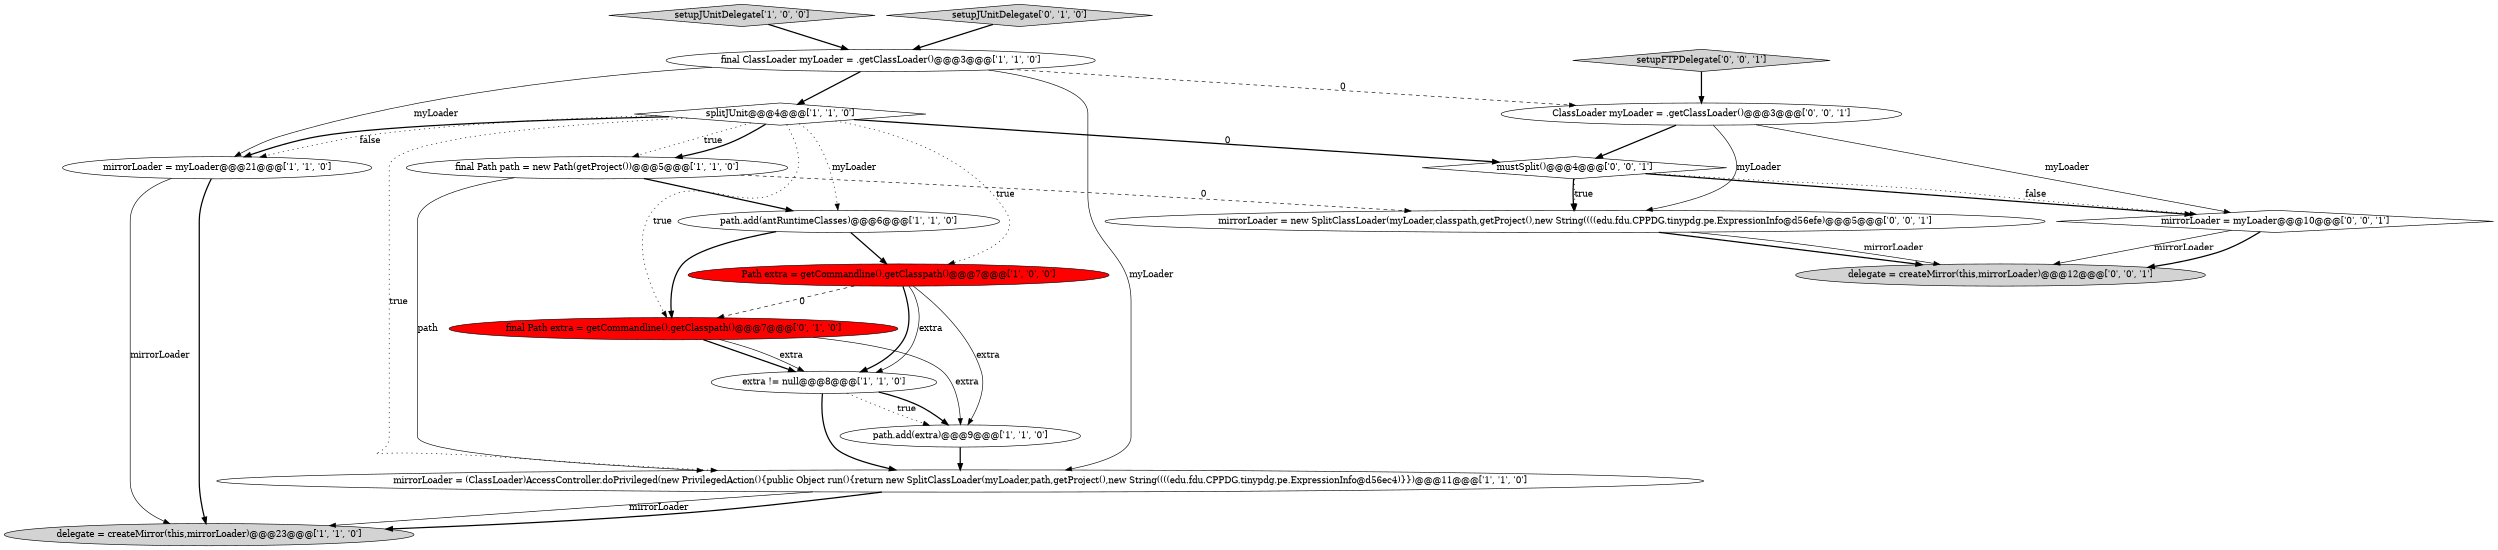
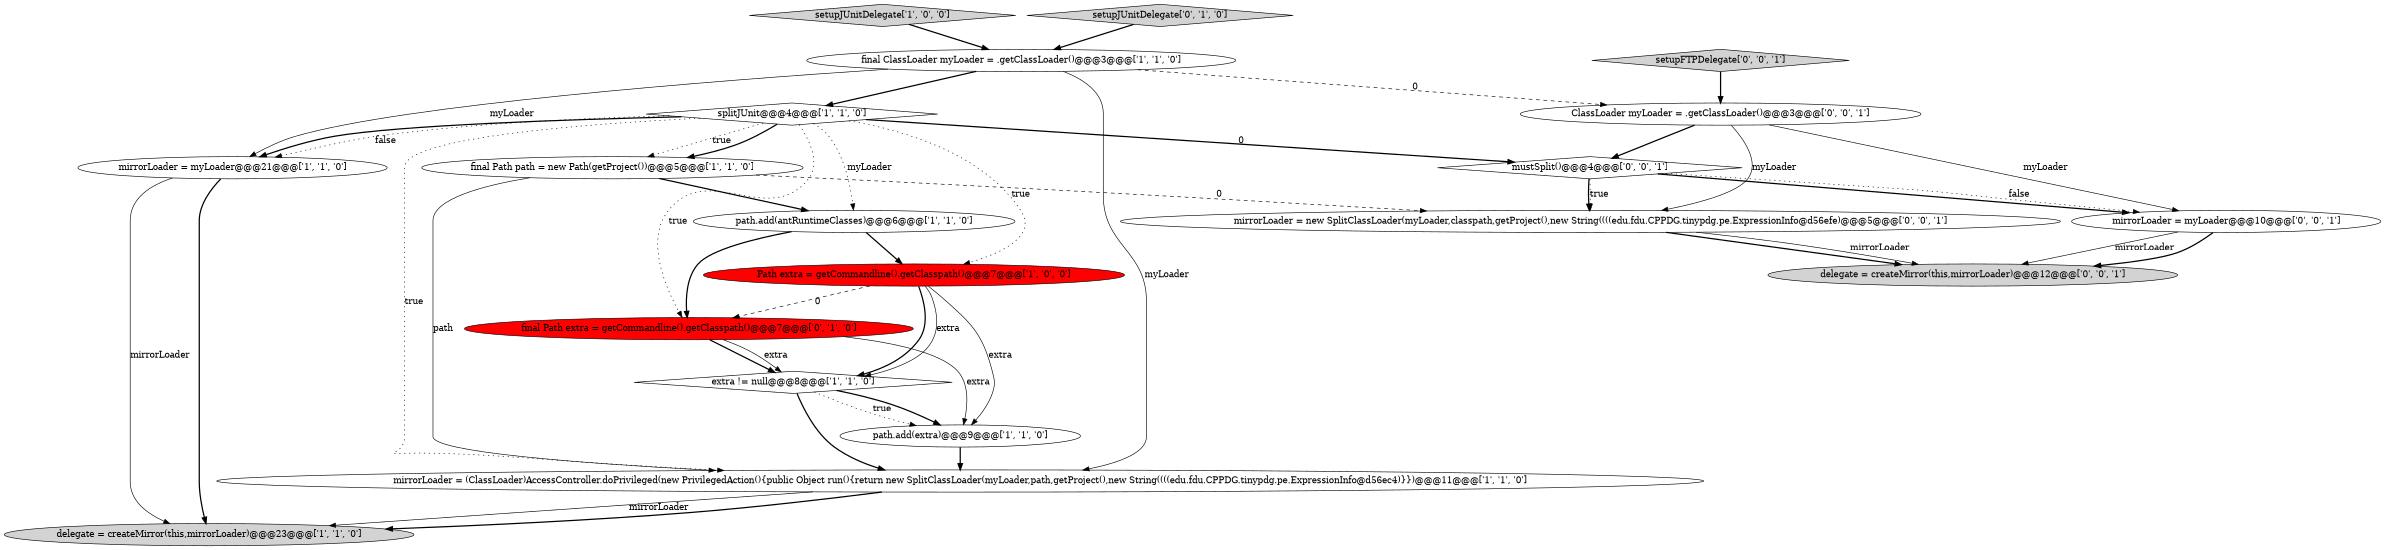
node "mirrorLoader = myLoader@@@10@@@['0', '0', '1']": shape diamond -> ellipse
node "extra != null@@@8@@@['1', '1', '0']": shape ellipse -> diamond
